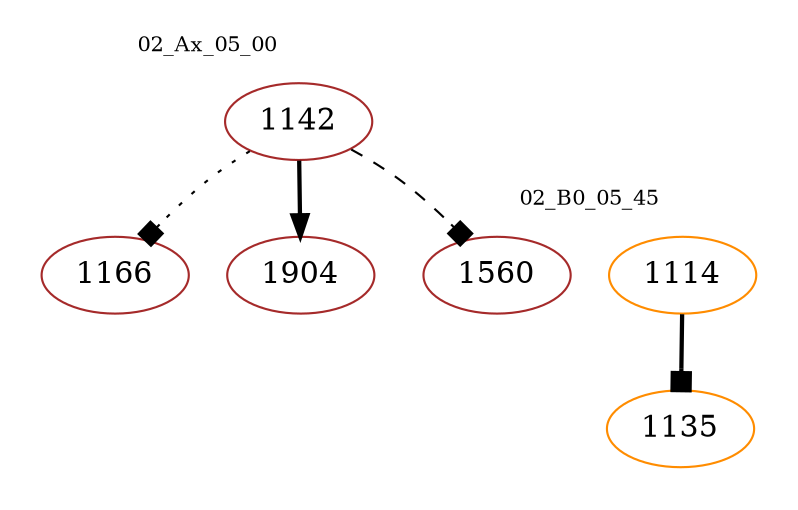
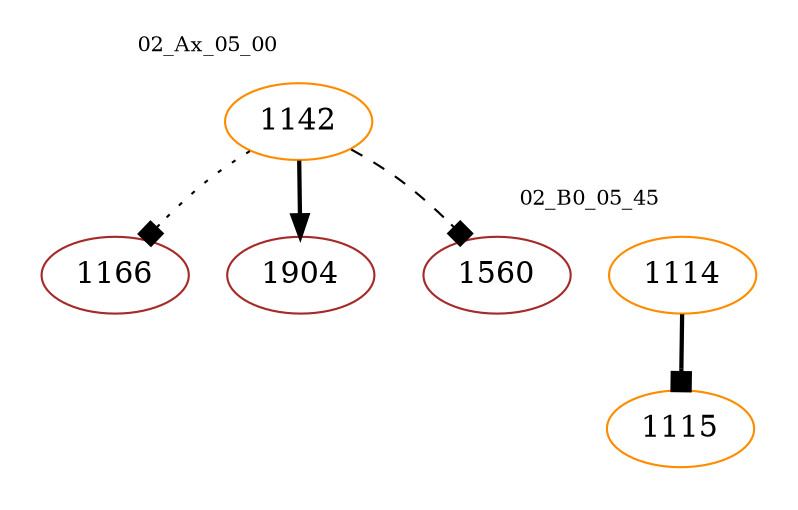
node "1142": color brown -> darkorange
node "1135": label "1135" -> "1115"
